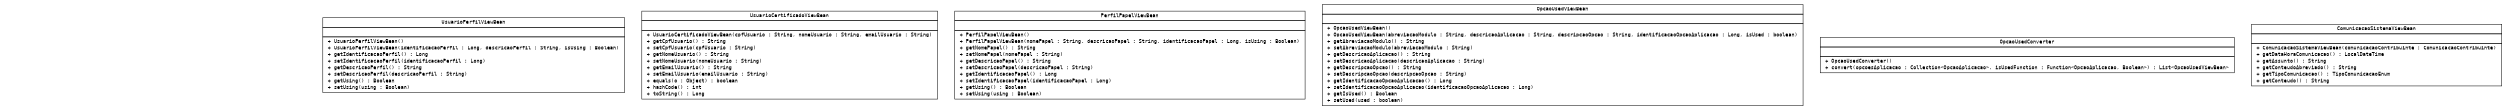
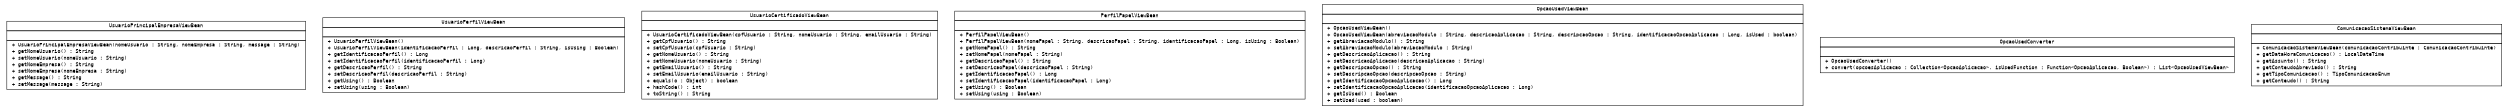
node "UsuarioPrincipalEmpresaViewBean": added
node "UsuarioCertificadoViewBean": text "+ toString() : Long" -> "+ toString() : String"
